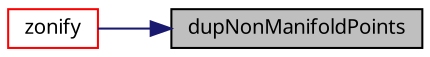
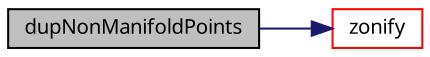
edge "zonify" -> "dupNonManifoldPoints": reversed
